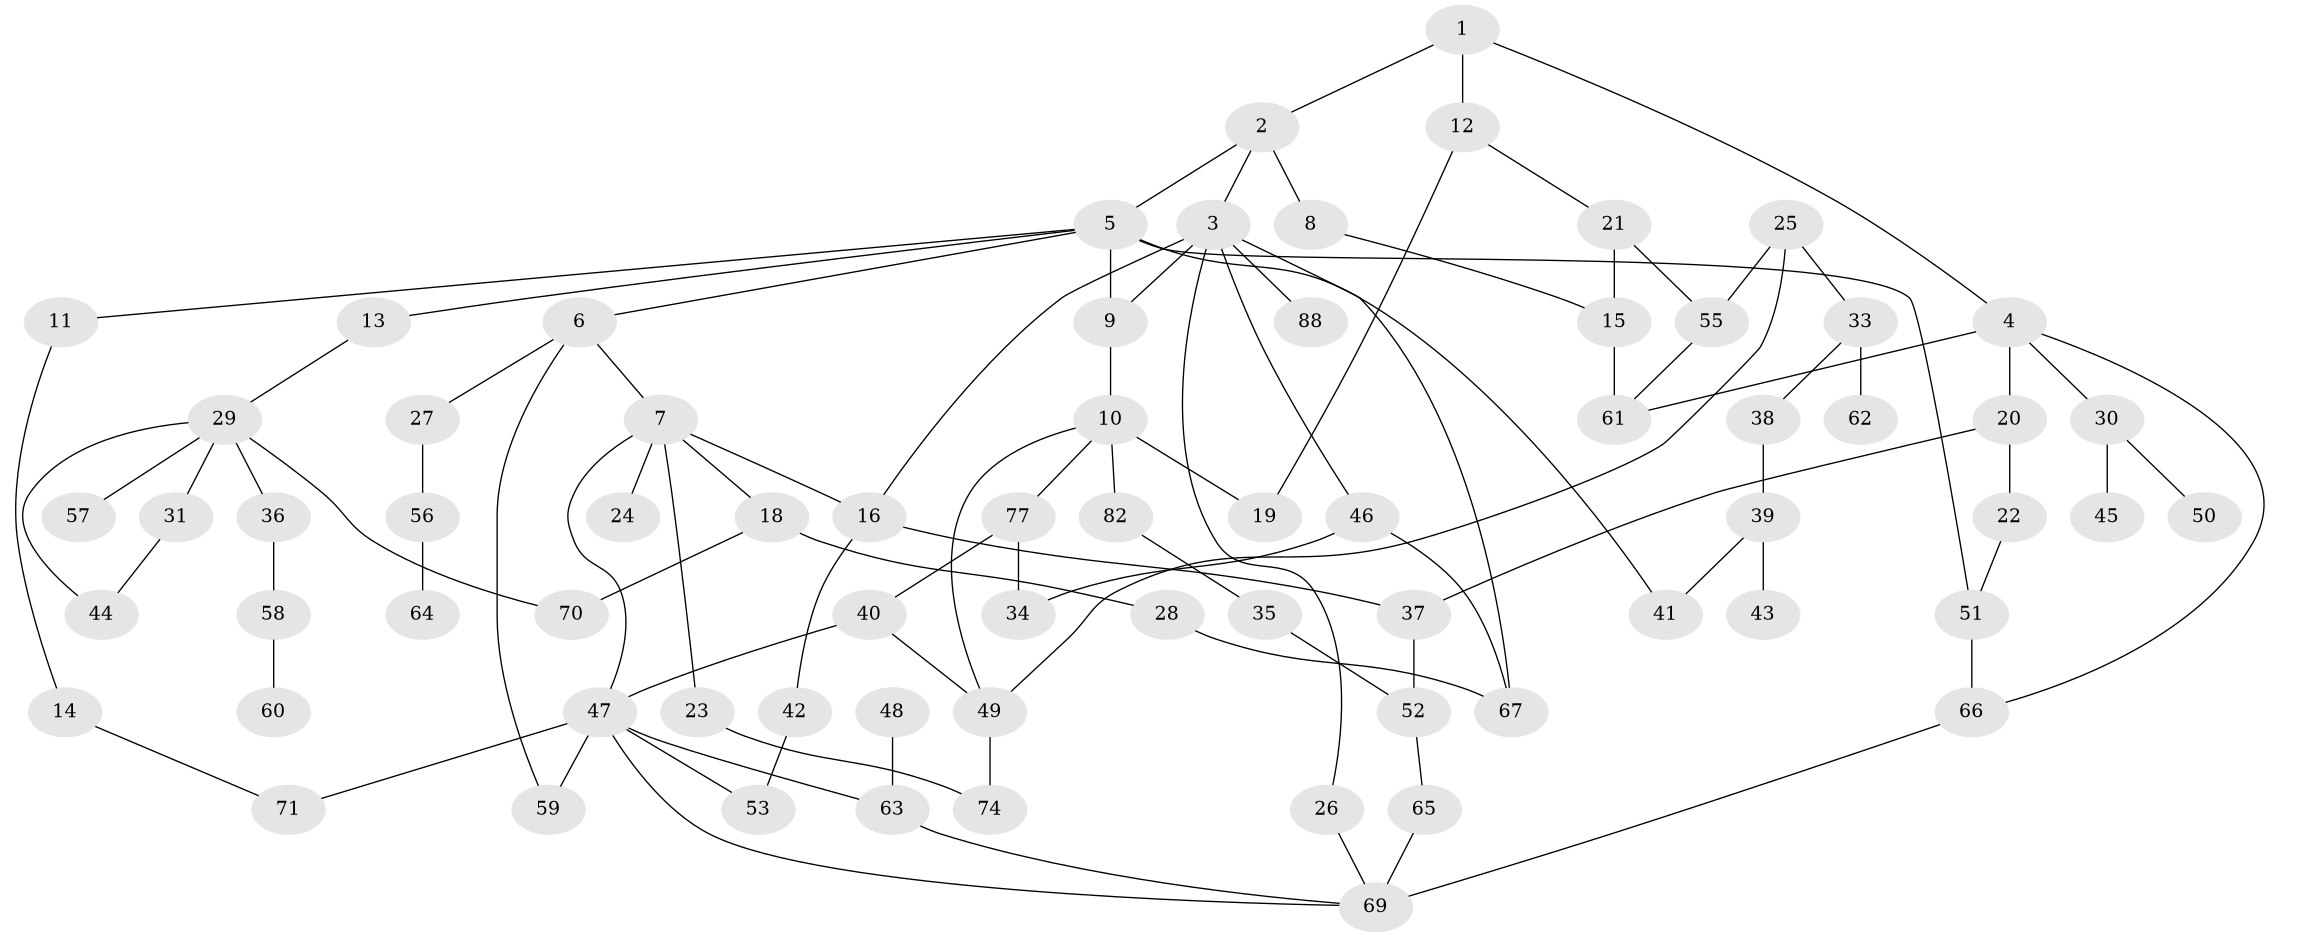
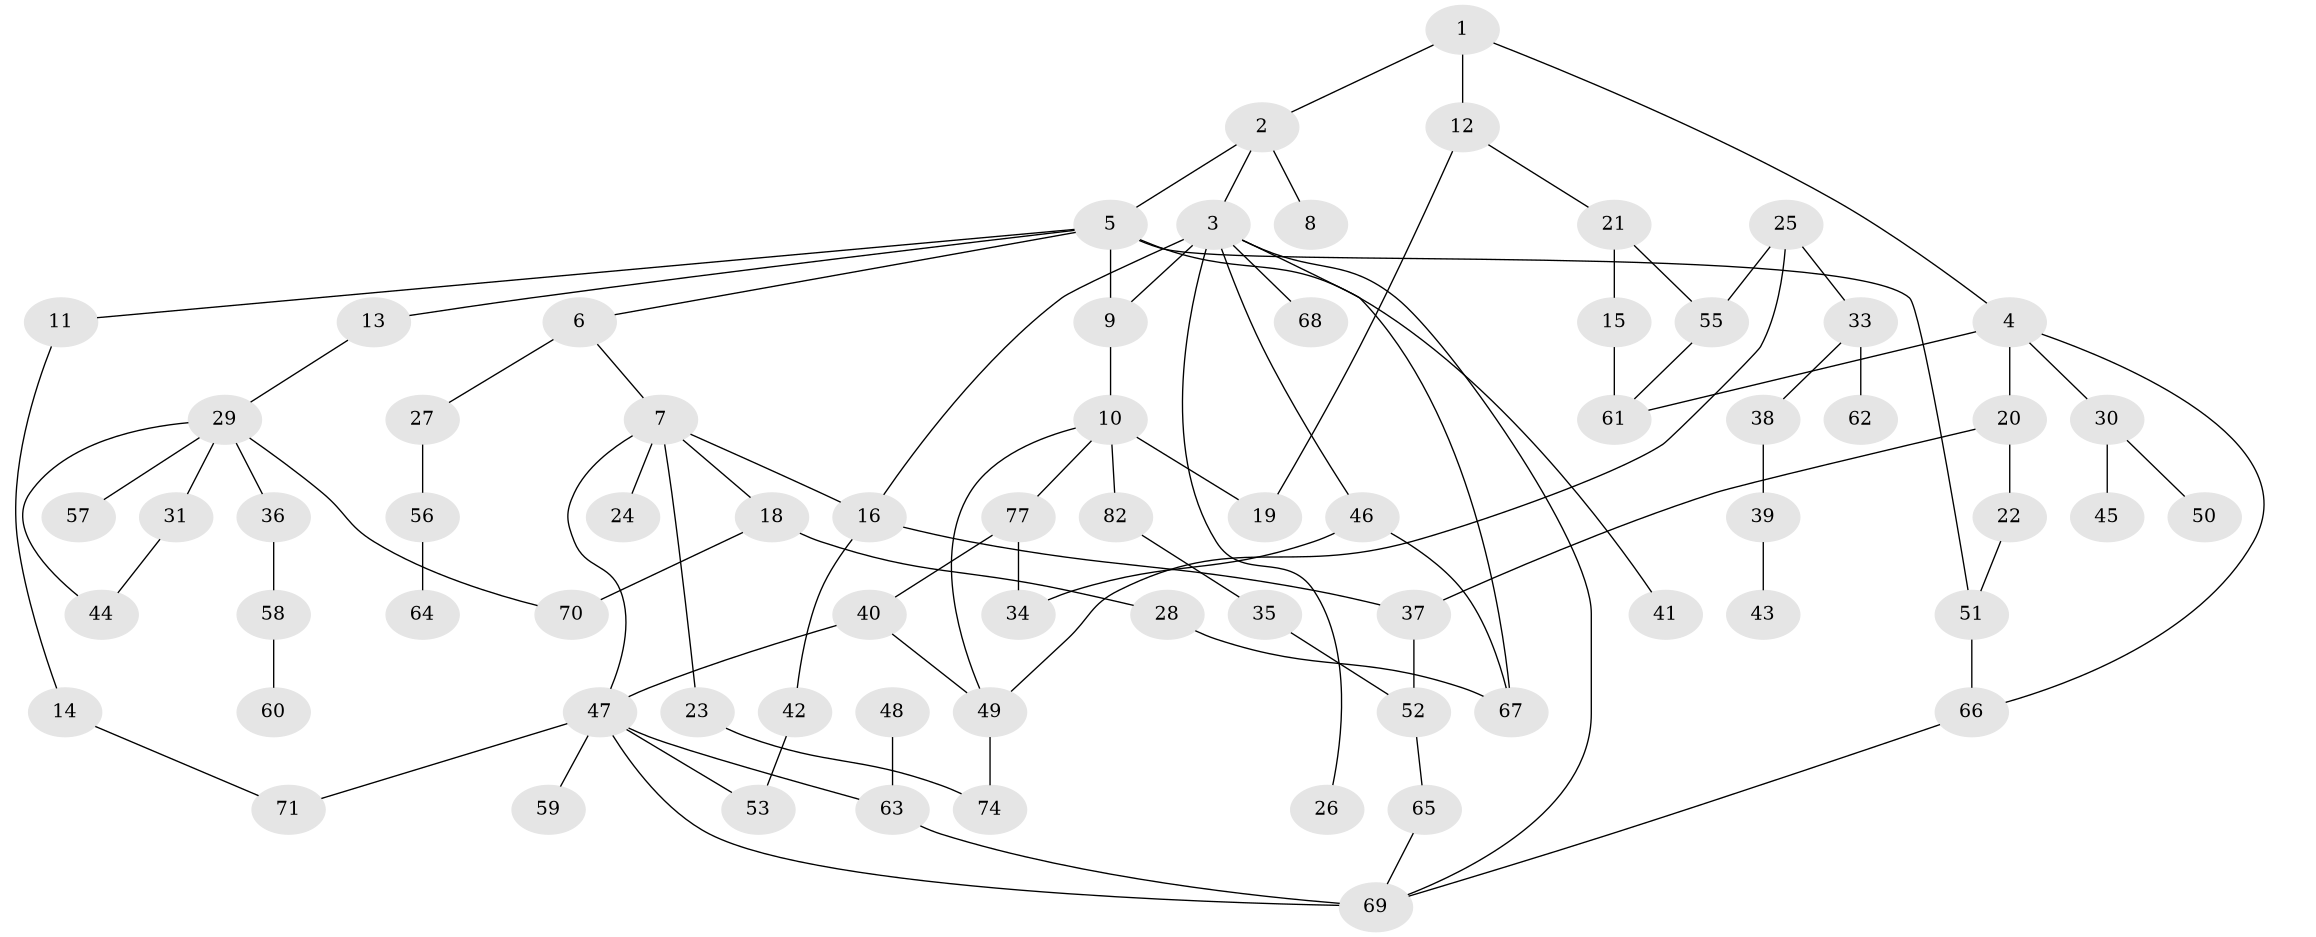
edge "8" -- "15": removed
node "88": label "88" -> "68"
edge "6" -- "59": removed
edge "39" -- "41": removed
edge "26" -- "69": now "3" -- "69"
